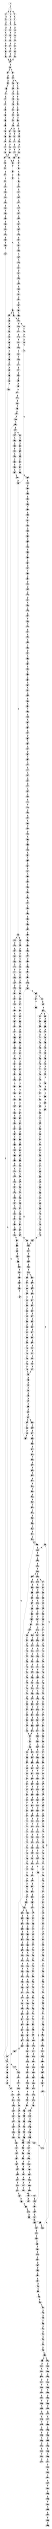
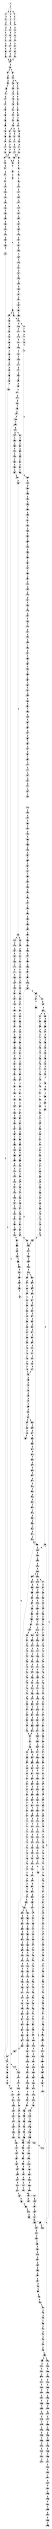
node "S770": removed
